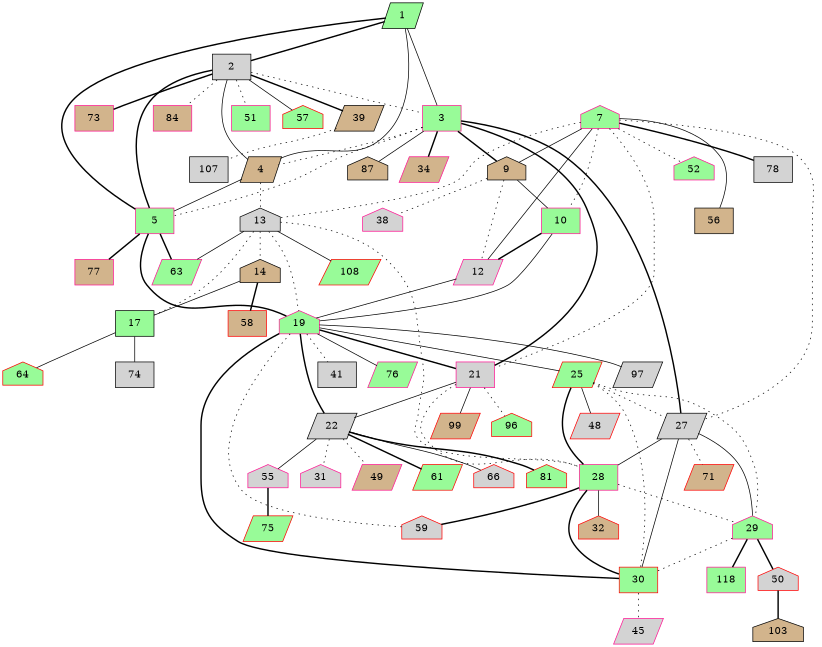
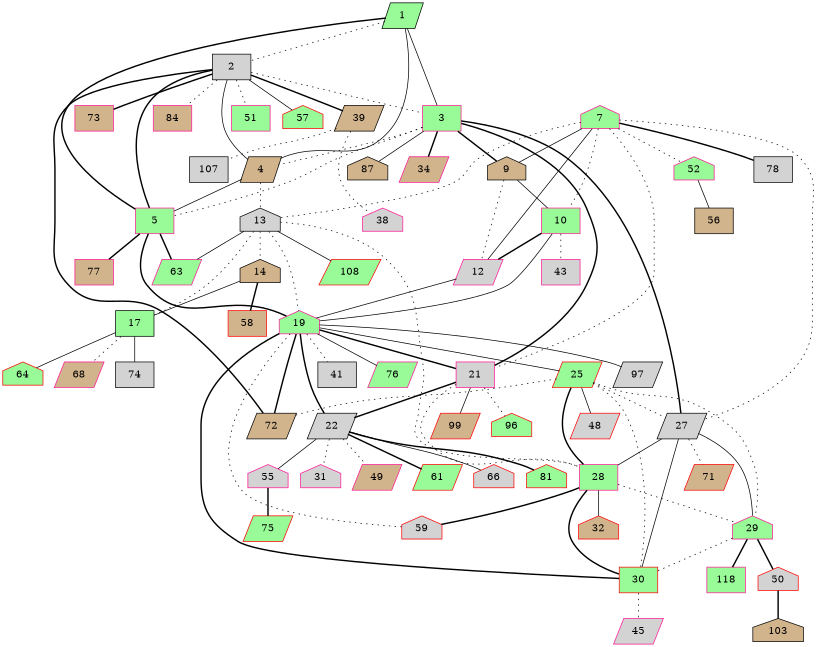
edge "1" -- "2": style bold -> dotted
edge "7" -- "56": now "52" -- "56"
edge "9" -- "38": now "39" -- "38"
node "43": added
node "68": added
edge "21" -- "22": style solid -> bold
node "72": added
